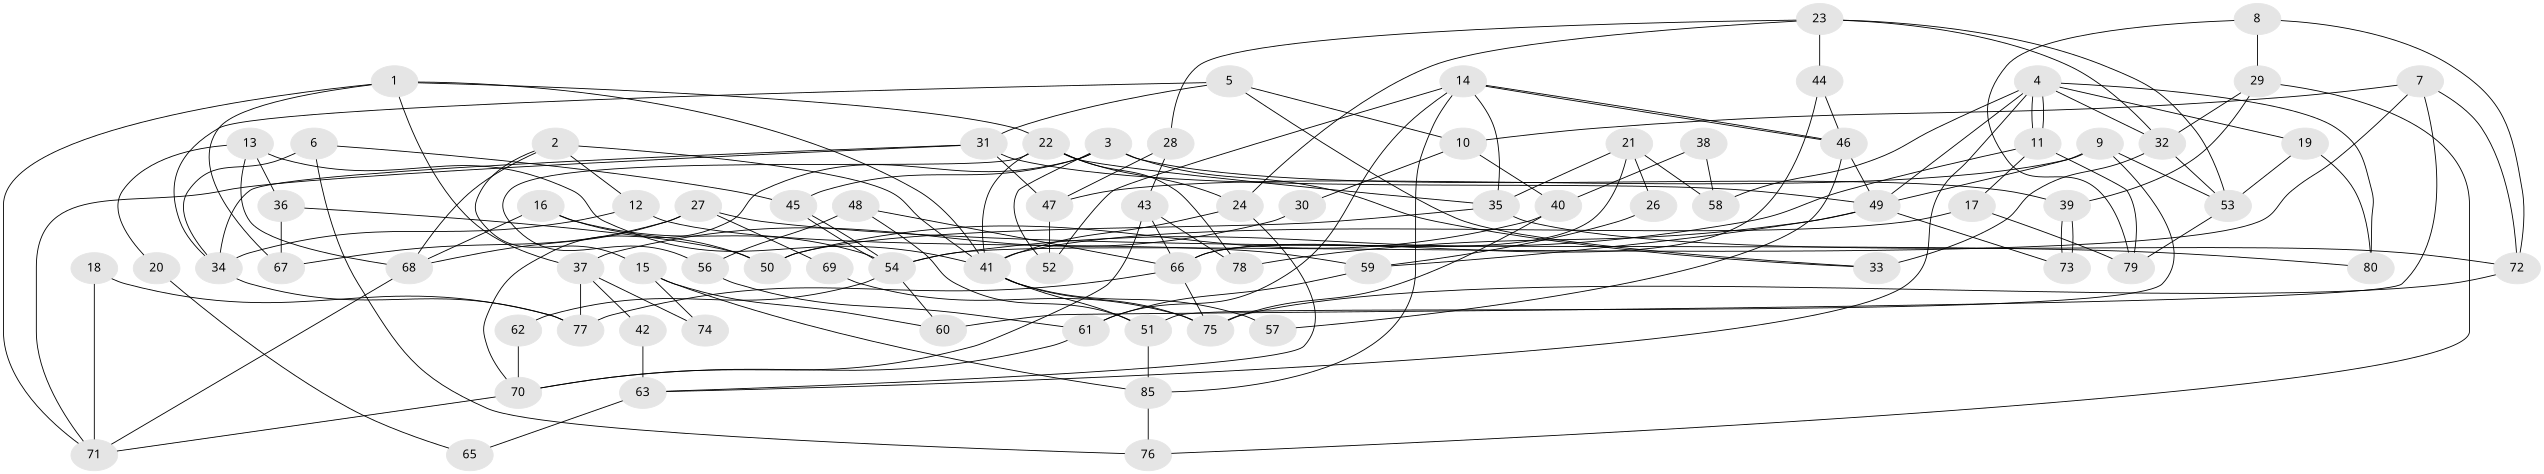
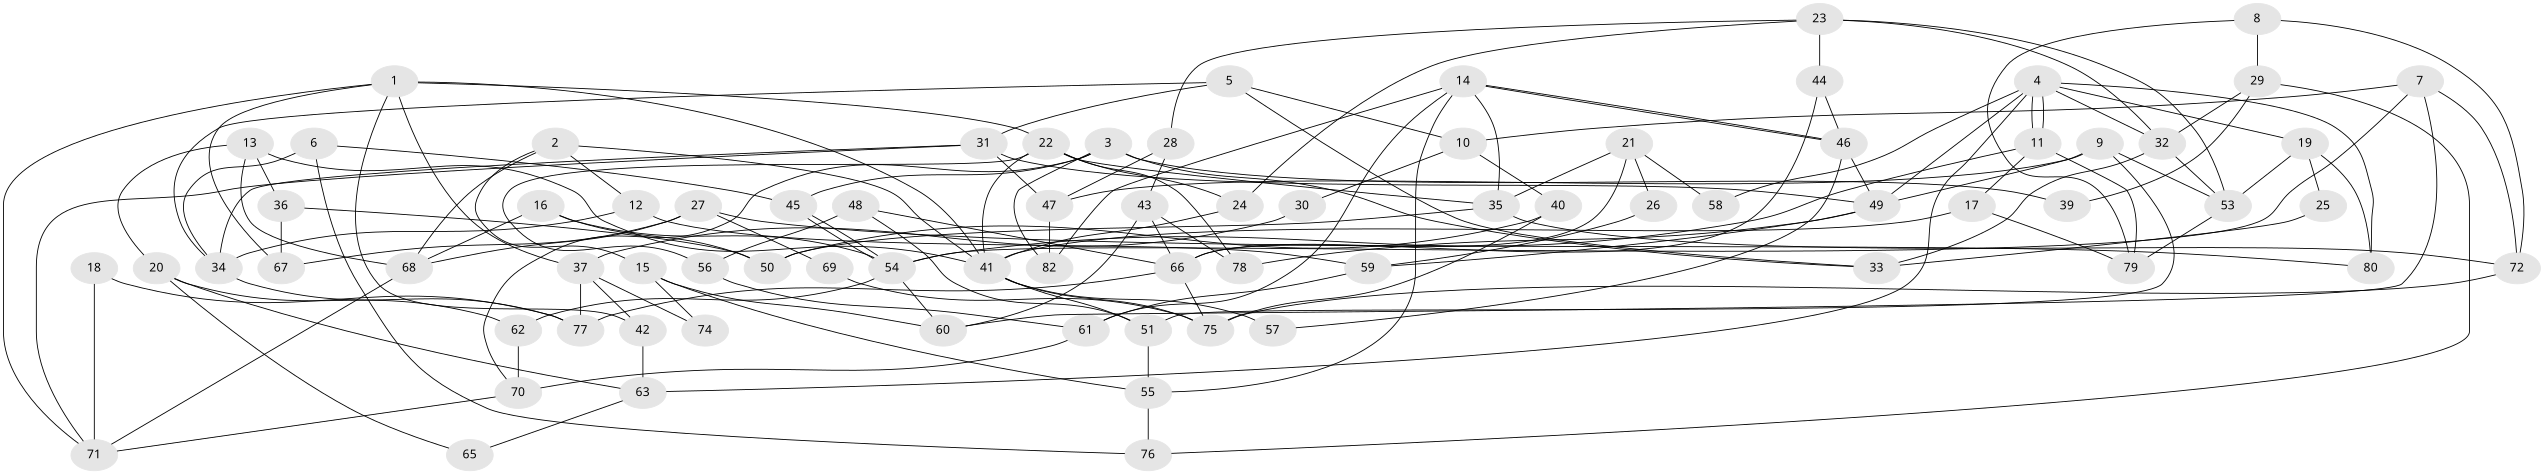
node "38": removed
node "25": added
node "52": label "52" -> "82"
node "73": removed
edge "1" -- "42": added
edge "20" -- "62": added
edge "43" -- "70": now "43" -- "60"
edge "24" -- "63": now "20" -- "63"
node "85": label "85" -> "55"
